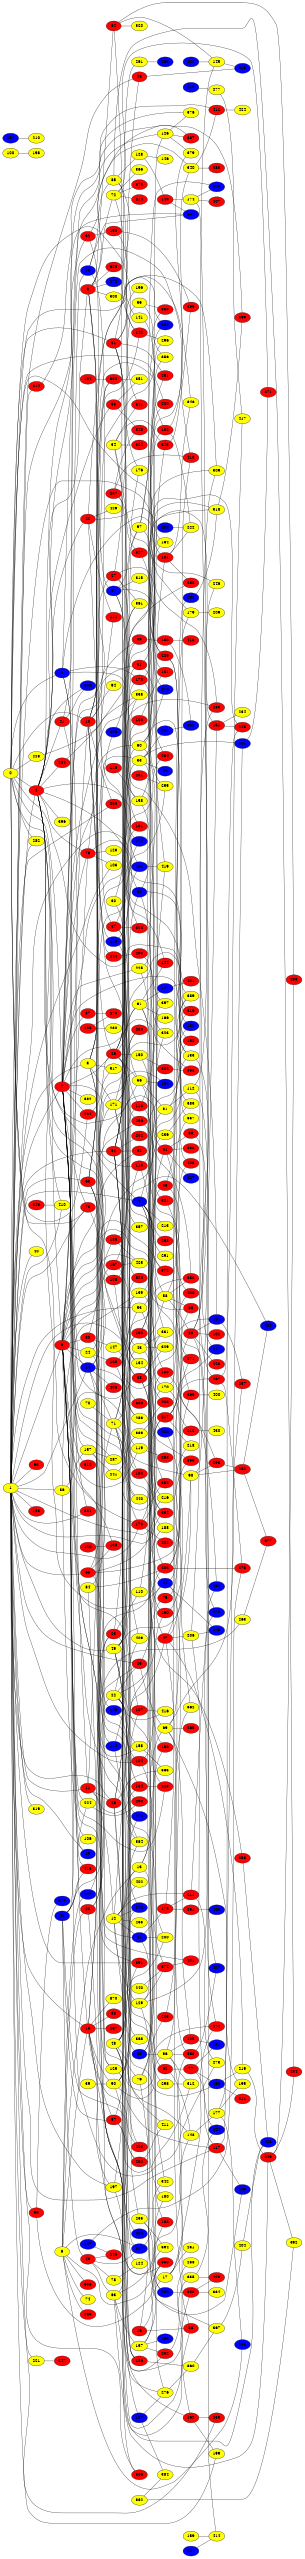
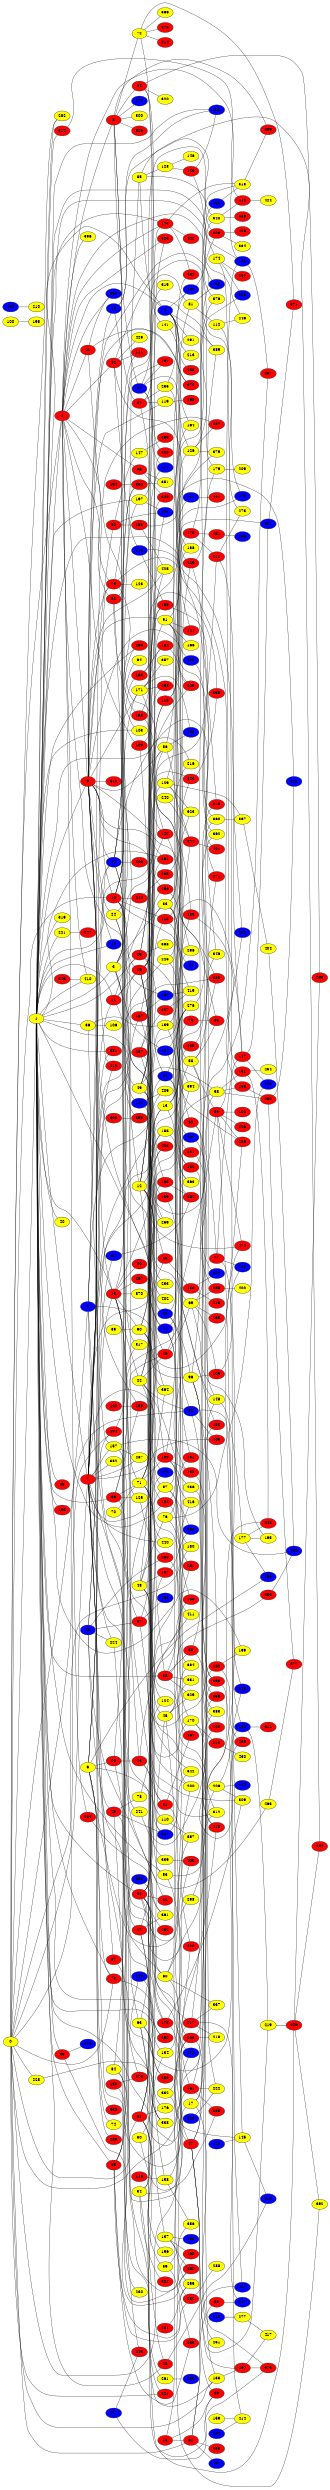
node "150": removed
edge "1" -- "0": added
node "335": removed
